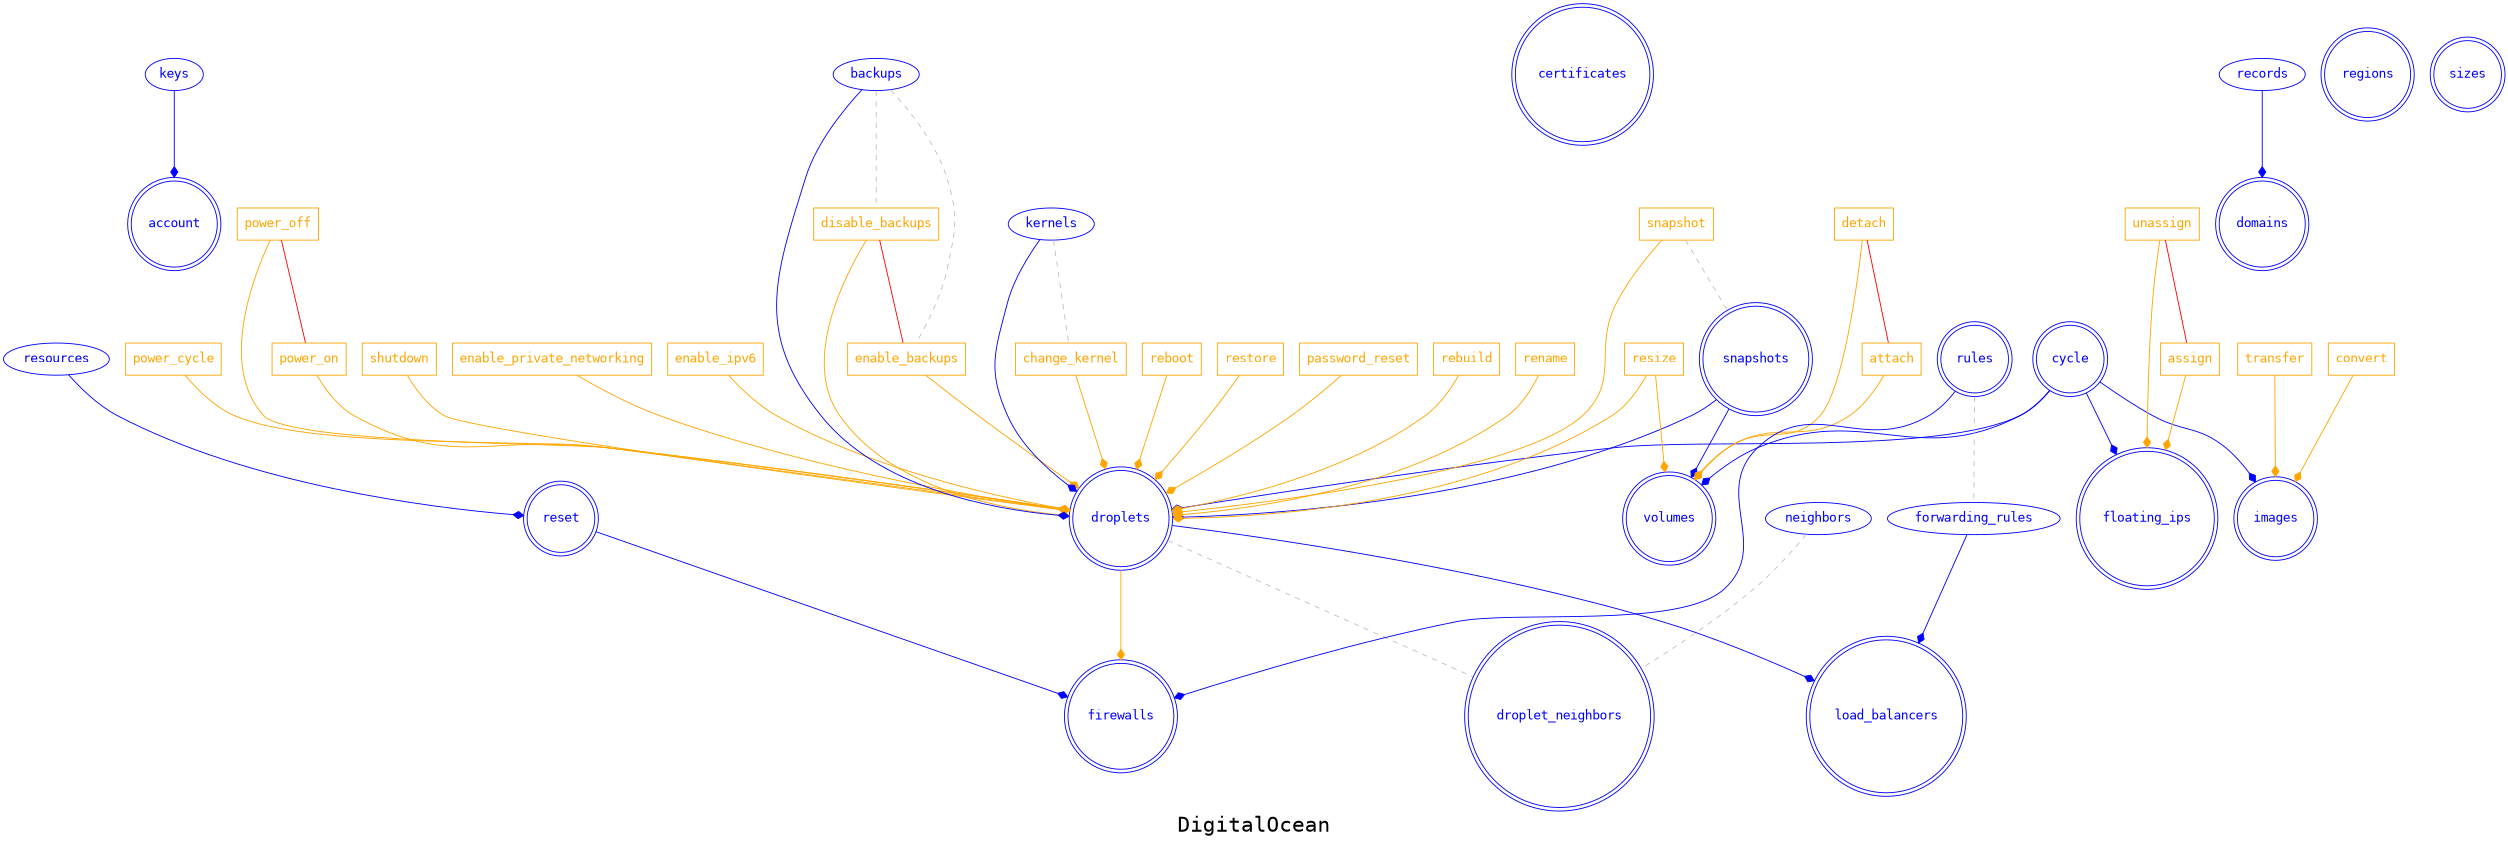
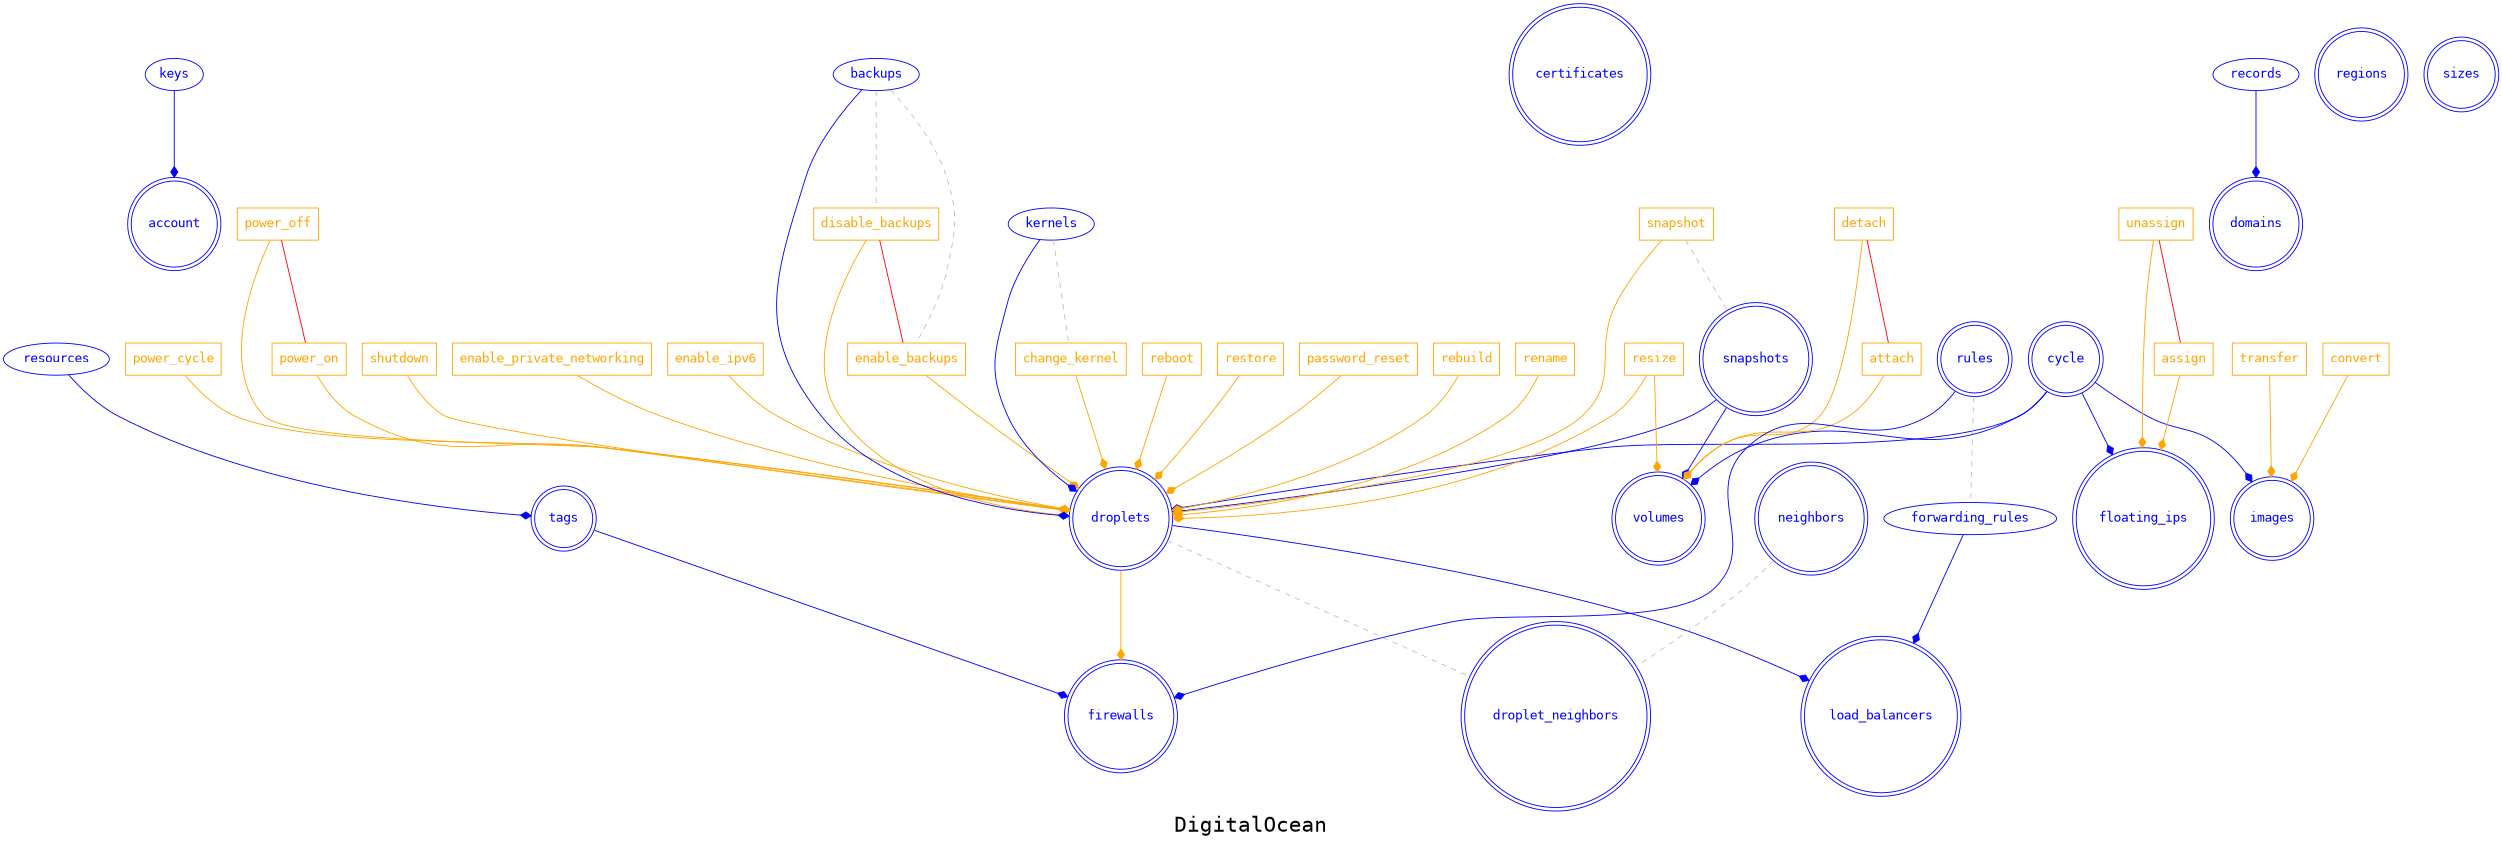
node "reset": label "reset" -> "tags"
node "neighbors": shape ellipse -> doublecircle
